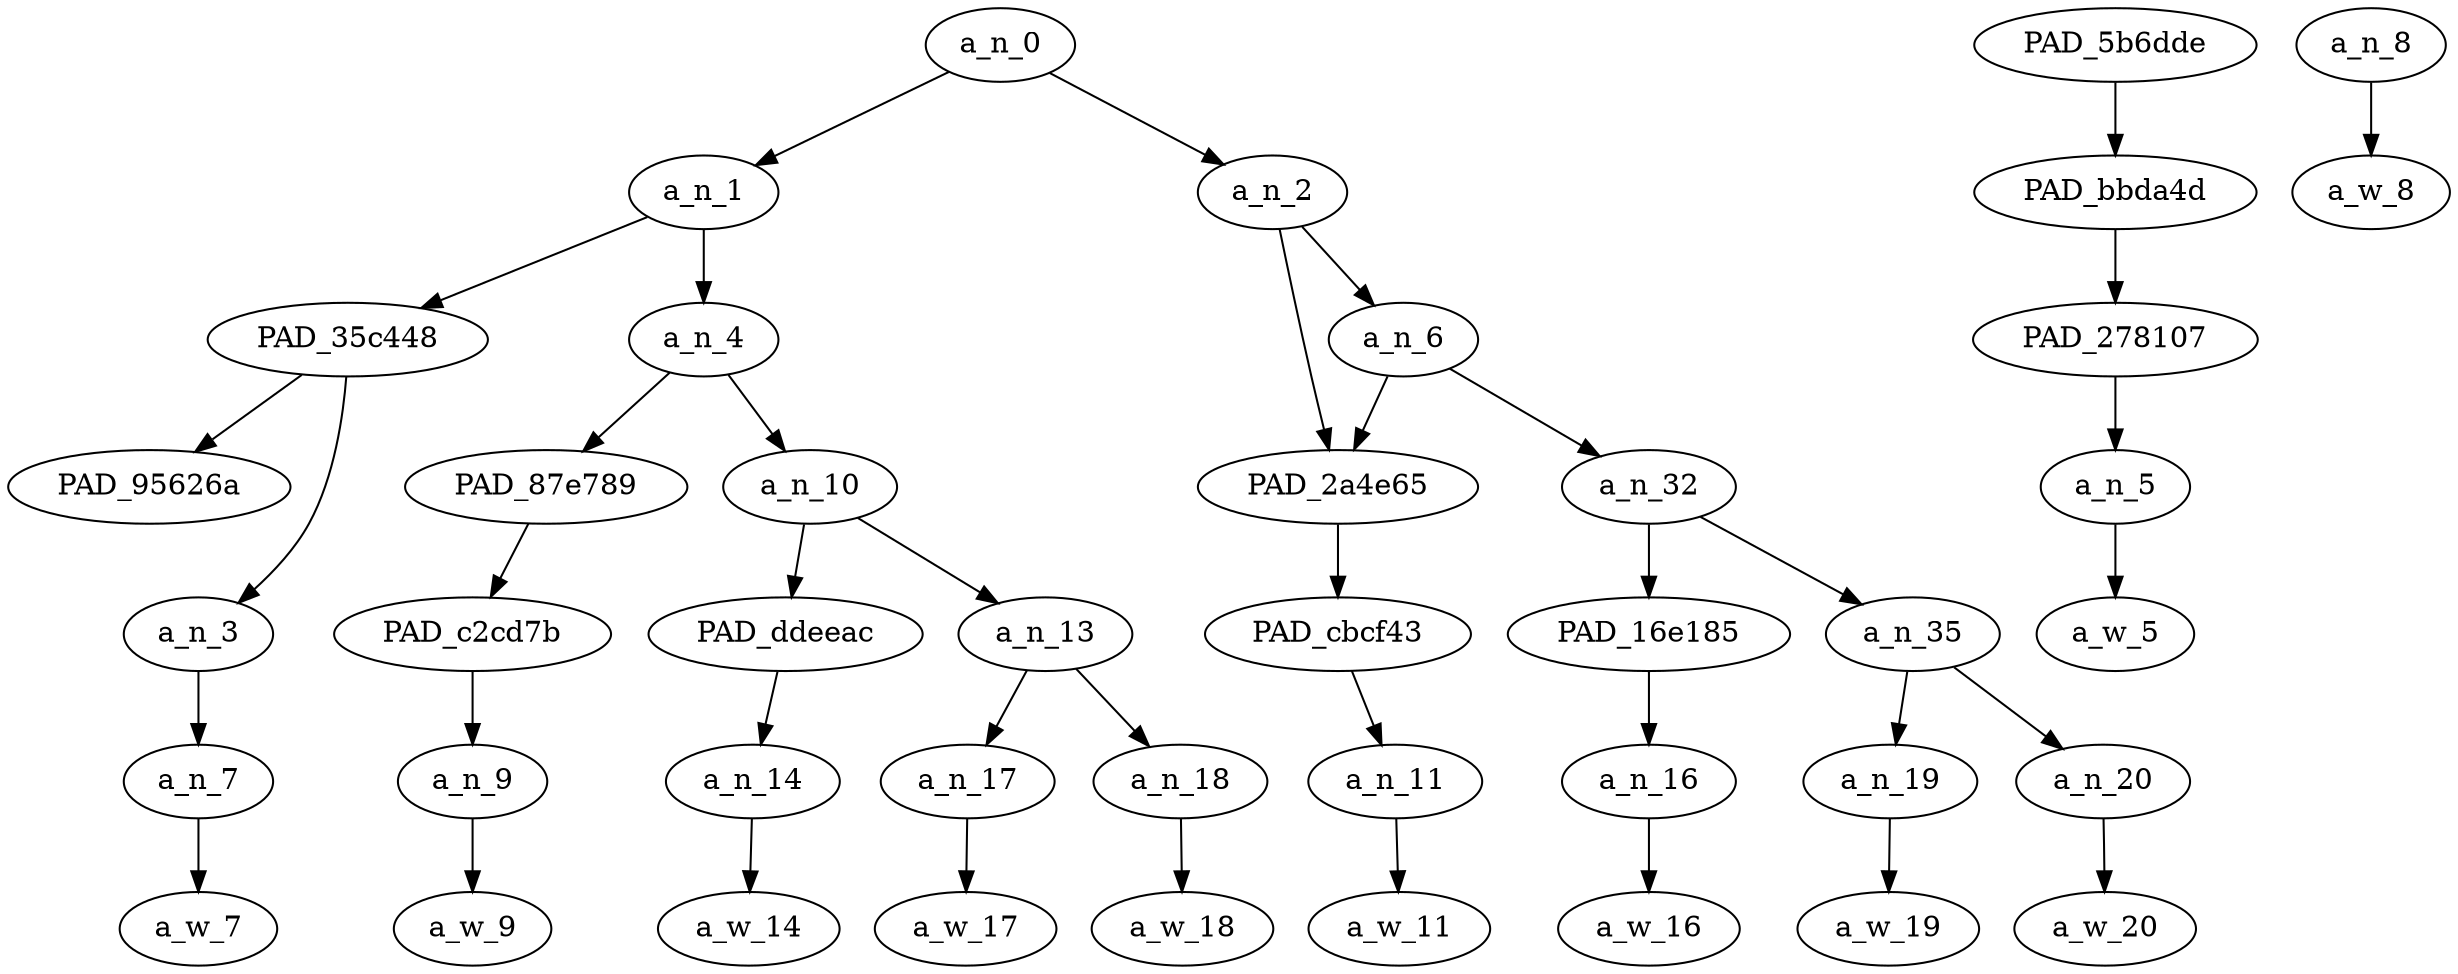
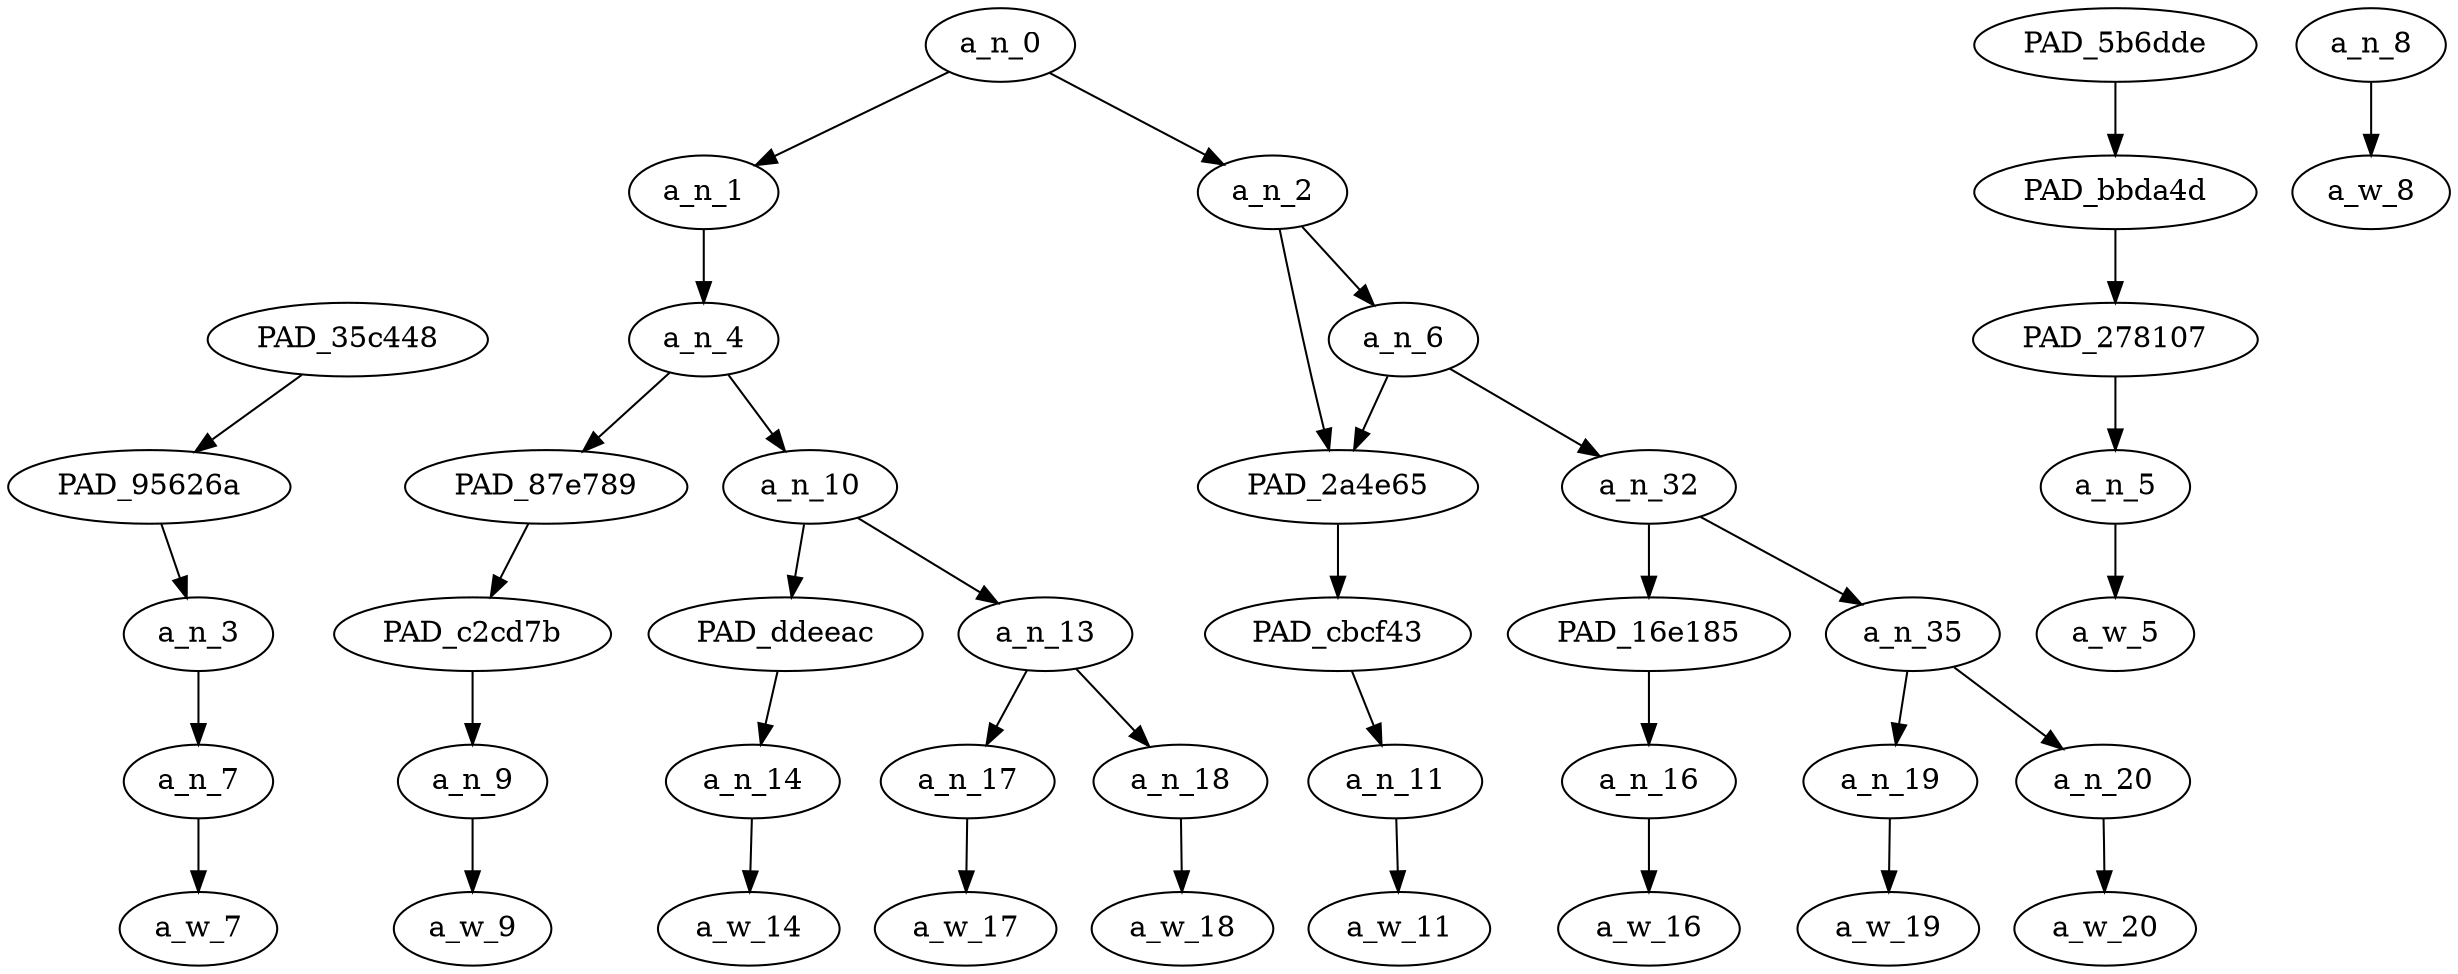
edge "a_n_1" -> "PAD_35c448": removed
edge "PAD_35c448" -> "a_n_3": now "PAD_95626a" -> "a_n_3"
